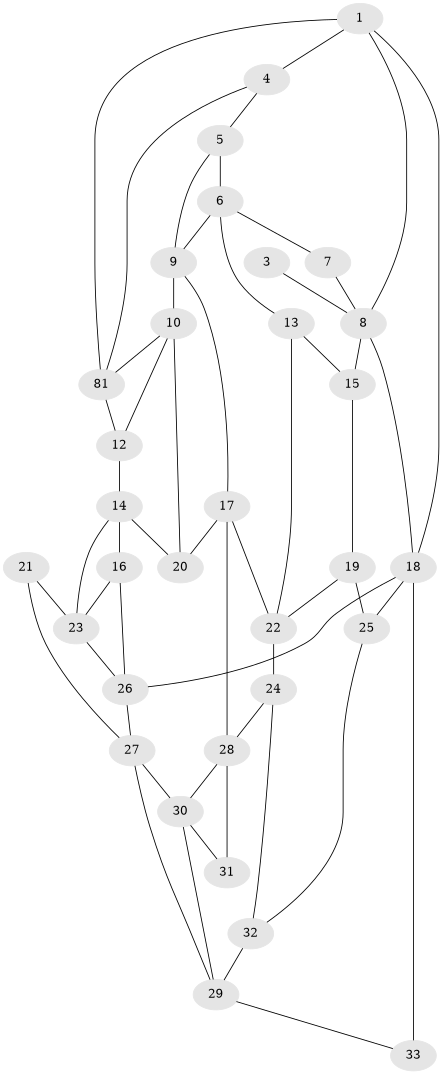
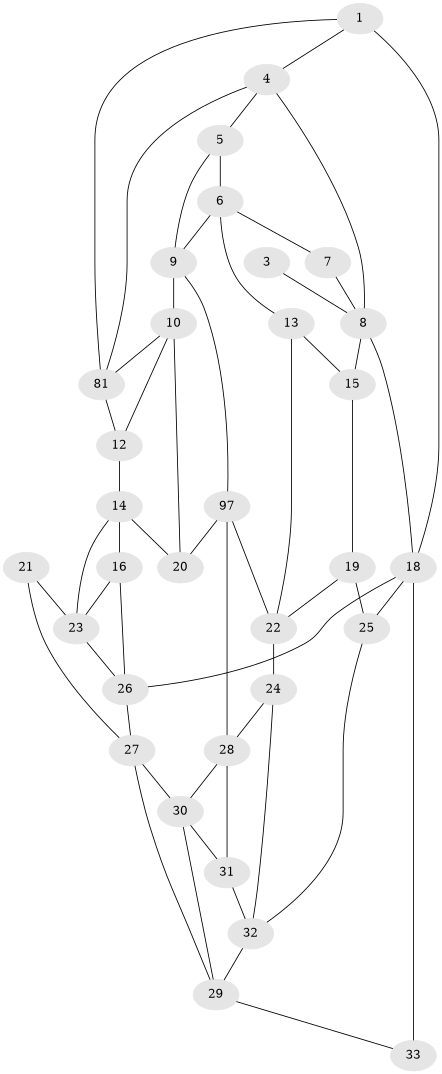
edge "1" -- "8": now "4" -- "8"
node "17": label "17" -> "97"
edge "31" -- "32": added
